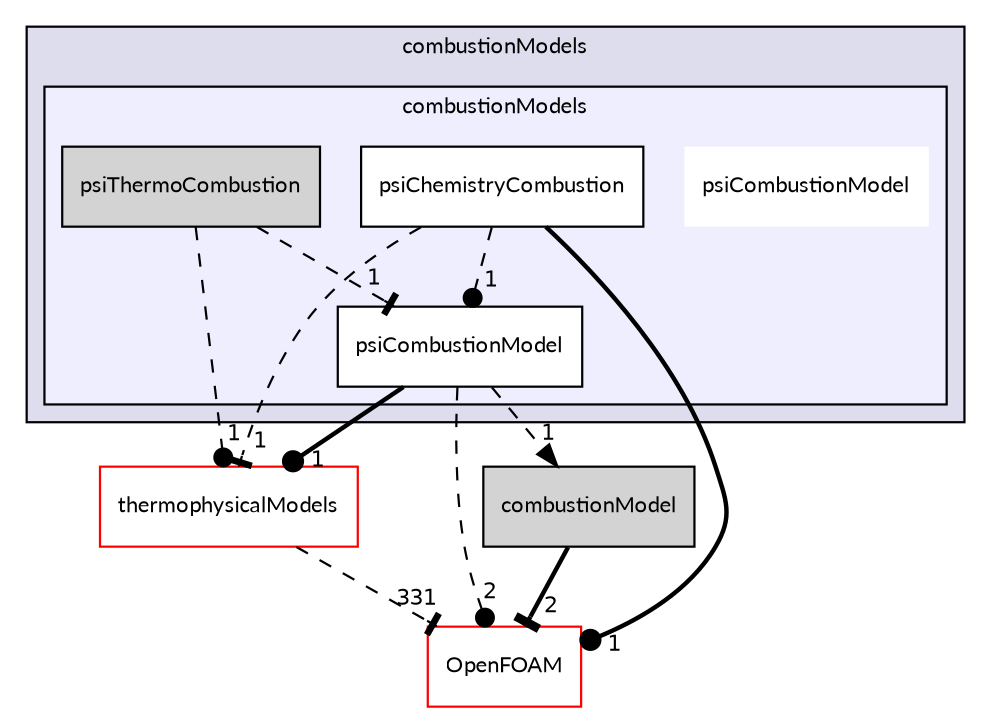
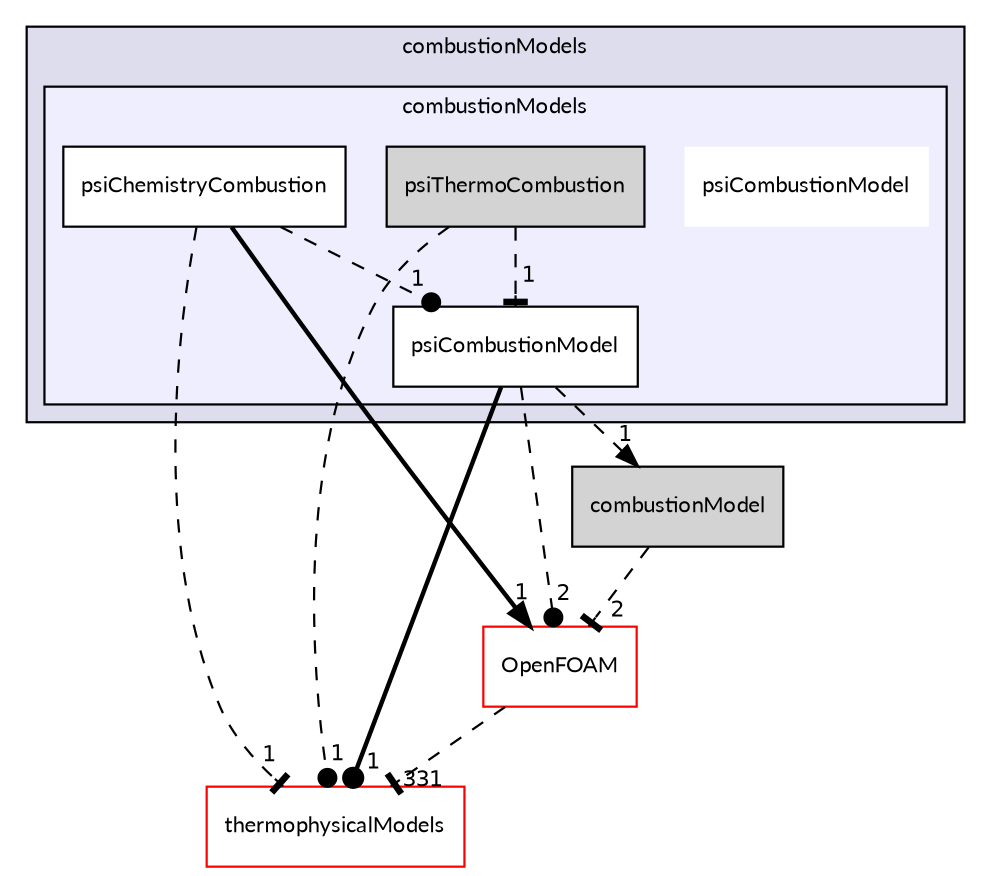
edge "psiChemistryCombustion" -> "OpenFOAM": arrowhead dot -> normal
edge "combustionModel" -> "OpenFOAM": style bold -> dashed
edge "thermophysicalModels" -> "OpenFOAM": reversed
